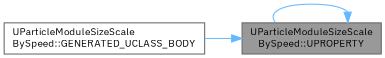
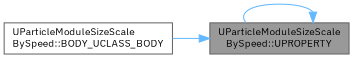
node "UParticleModuleSizeScale BySpeed::GENERATED_UCLASS_BODY": label "UParticleModuleSizeScale BySpeed::GENERATED_UCLASS_BODY" -> "UParticleModuleSizeScale BySpeed::BODY_UCLASS_BODY"
